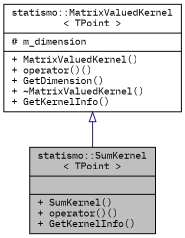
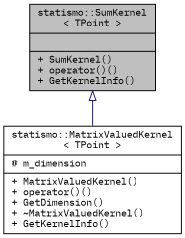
edge "statismo::SumKernel" -> "statismo::MatrixValuedKernel": reversed
